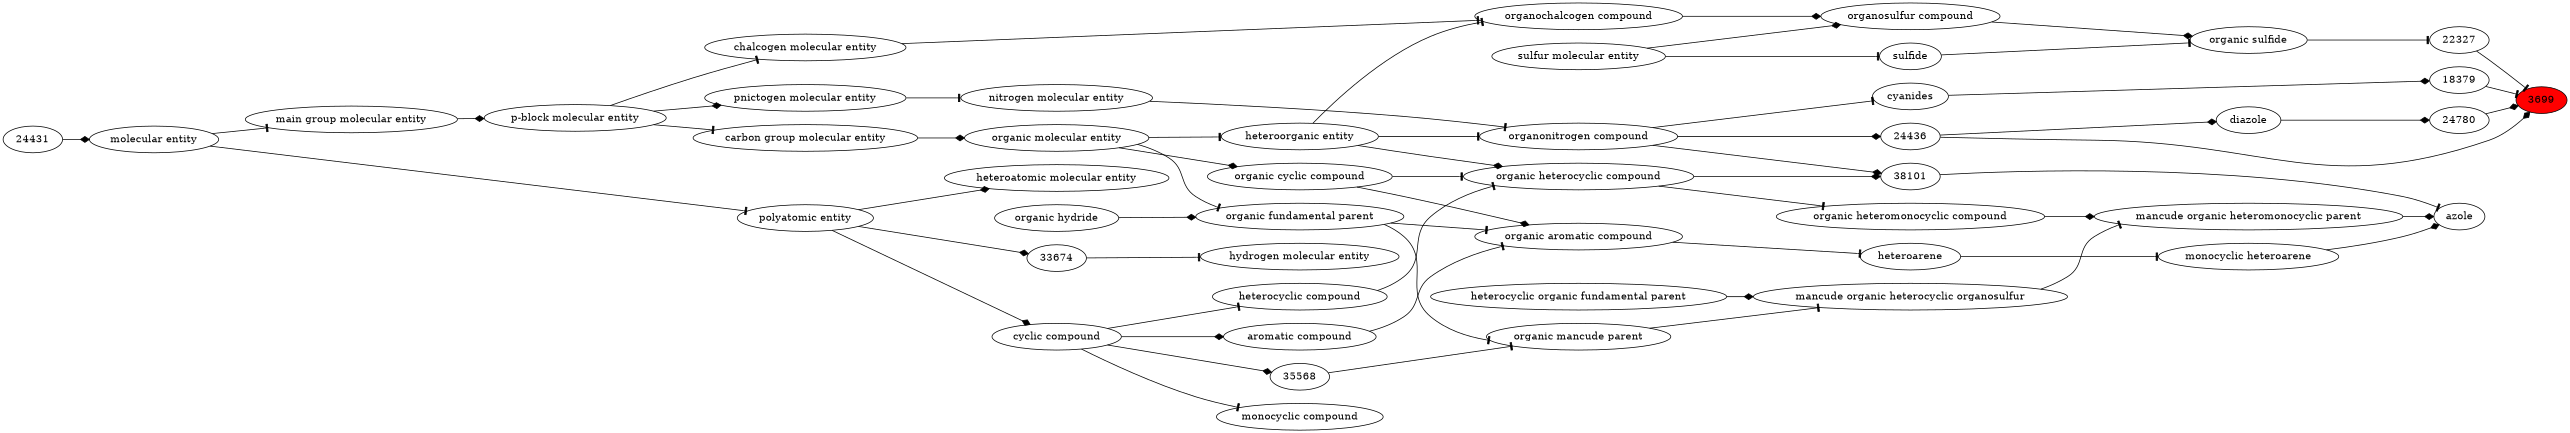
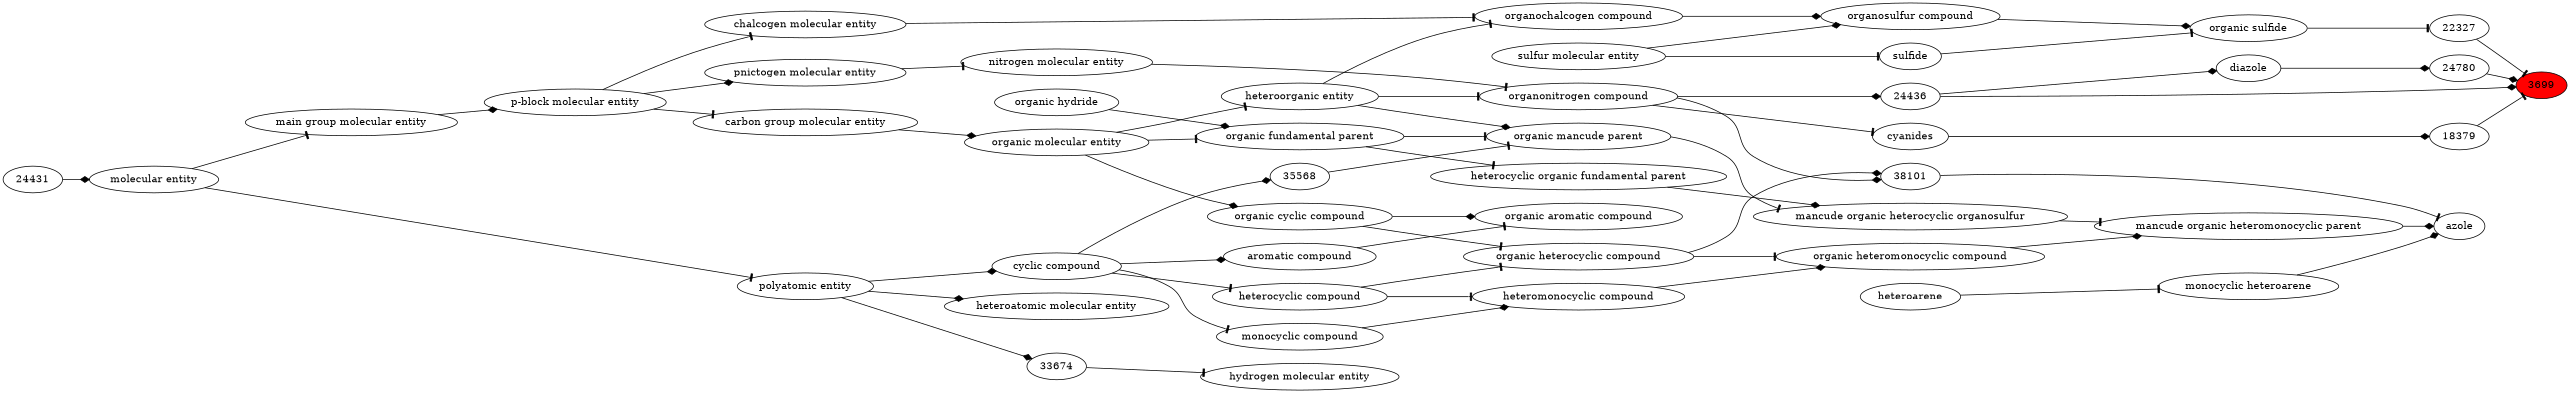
edge "heteroorganic entity" -> "organic heterocyclic compound": now "heteroorganic entity" -> "organic mancude parent"
edge "organic fundamental parent" -> "organic aromatic compound": now "organic fundamental parent" -> "heterocyclic organic fundamental parent"
edge "organic aromatic compound" -> "heteroarene": removed
node "heteromonocyclic compound": added
